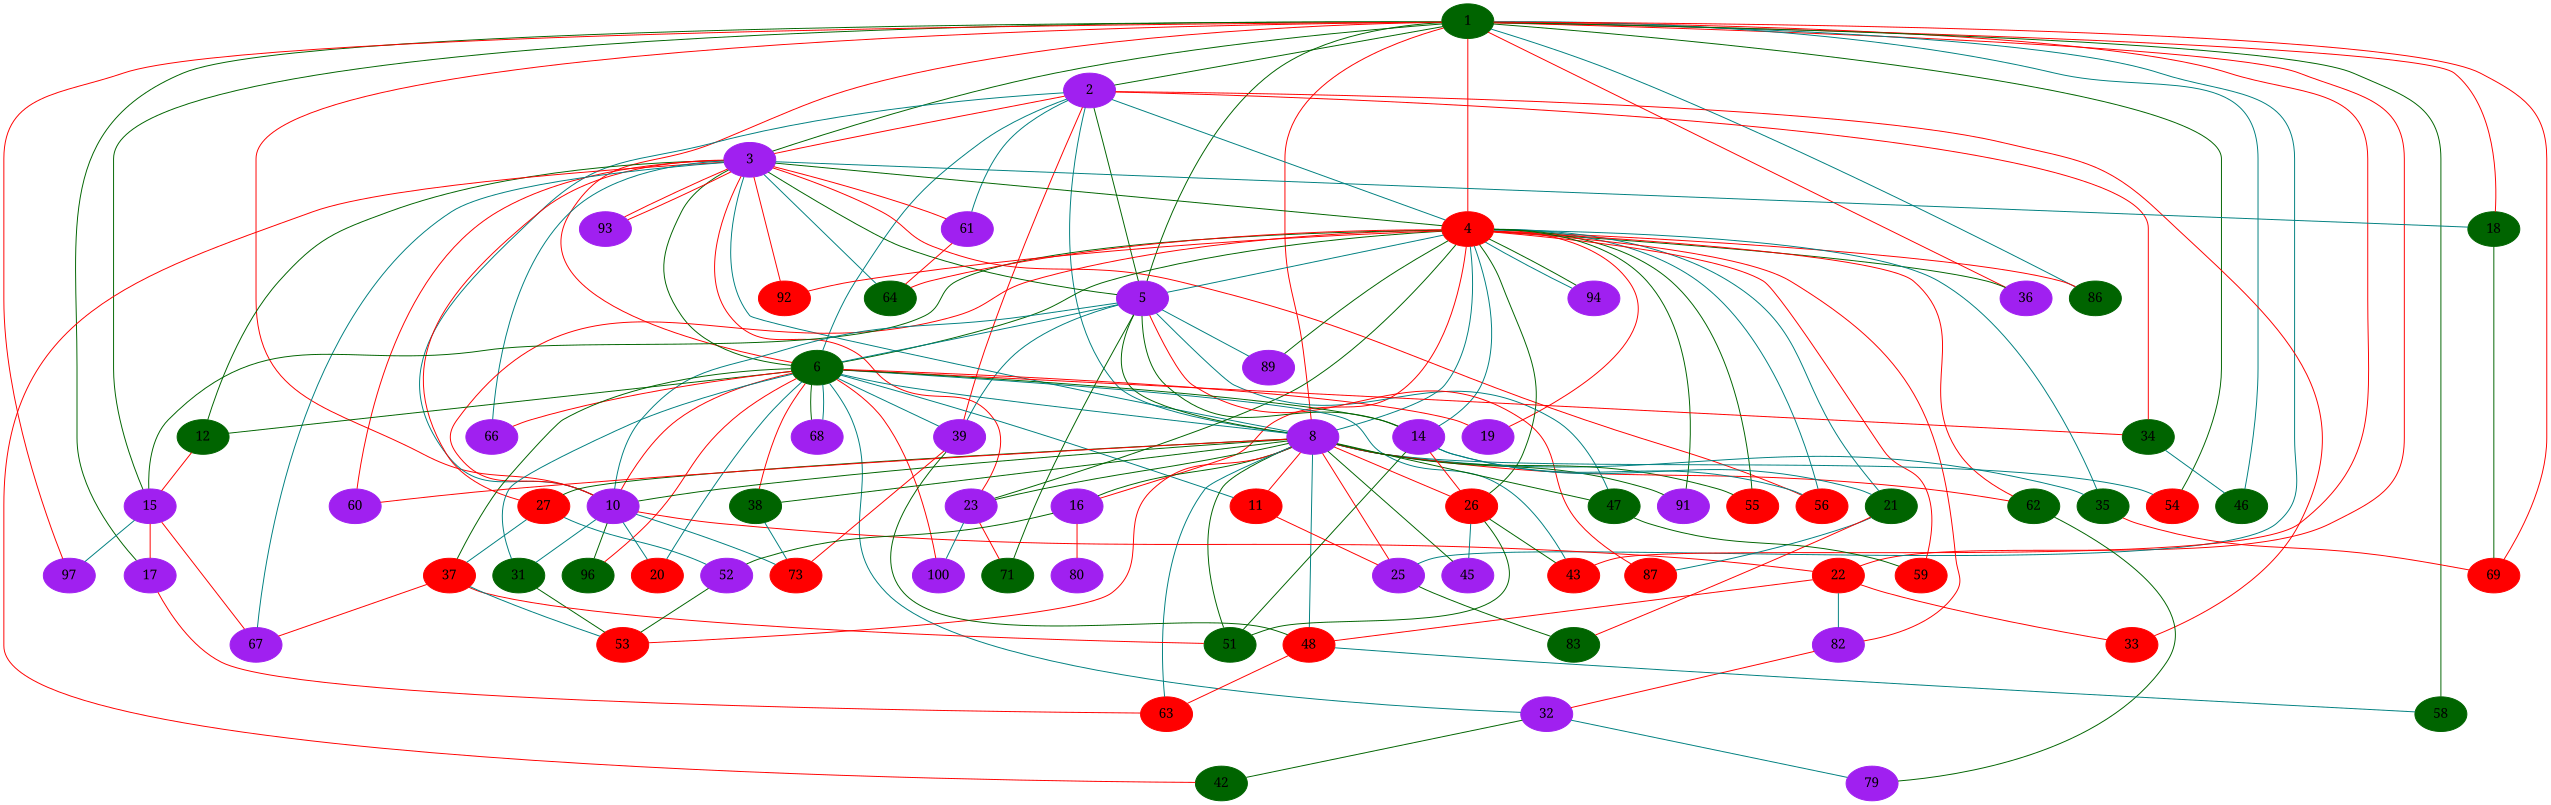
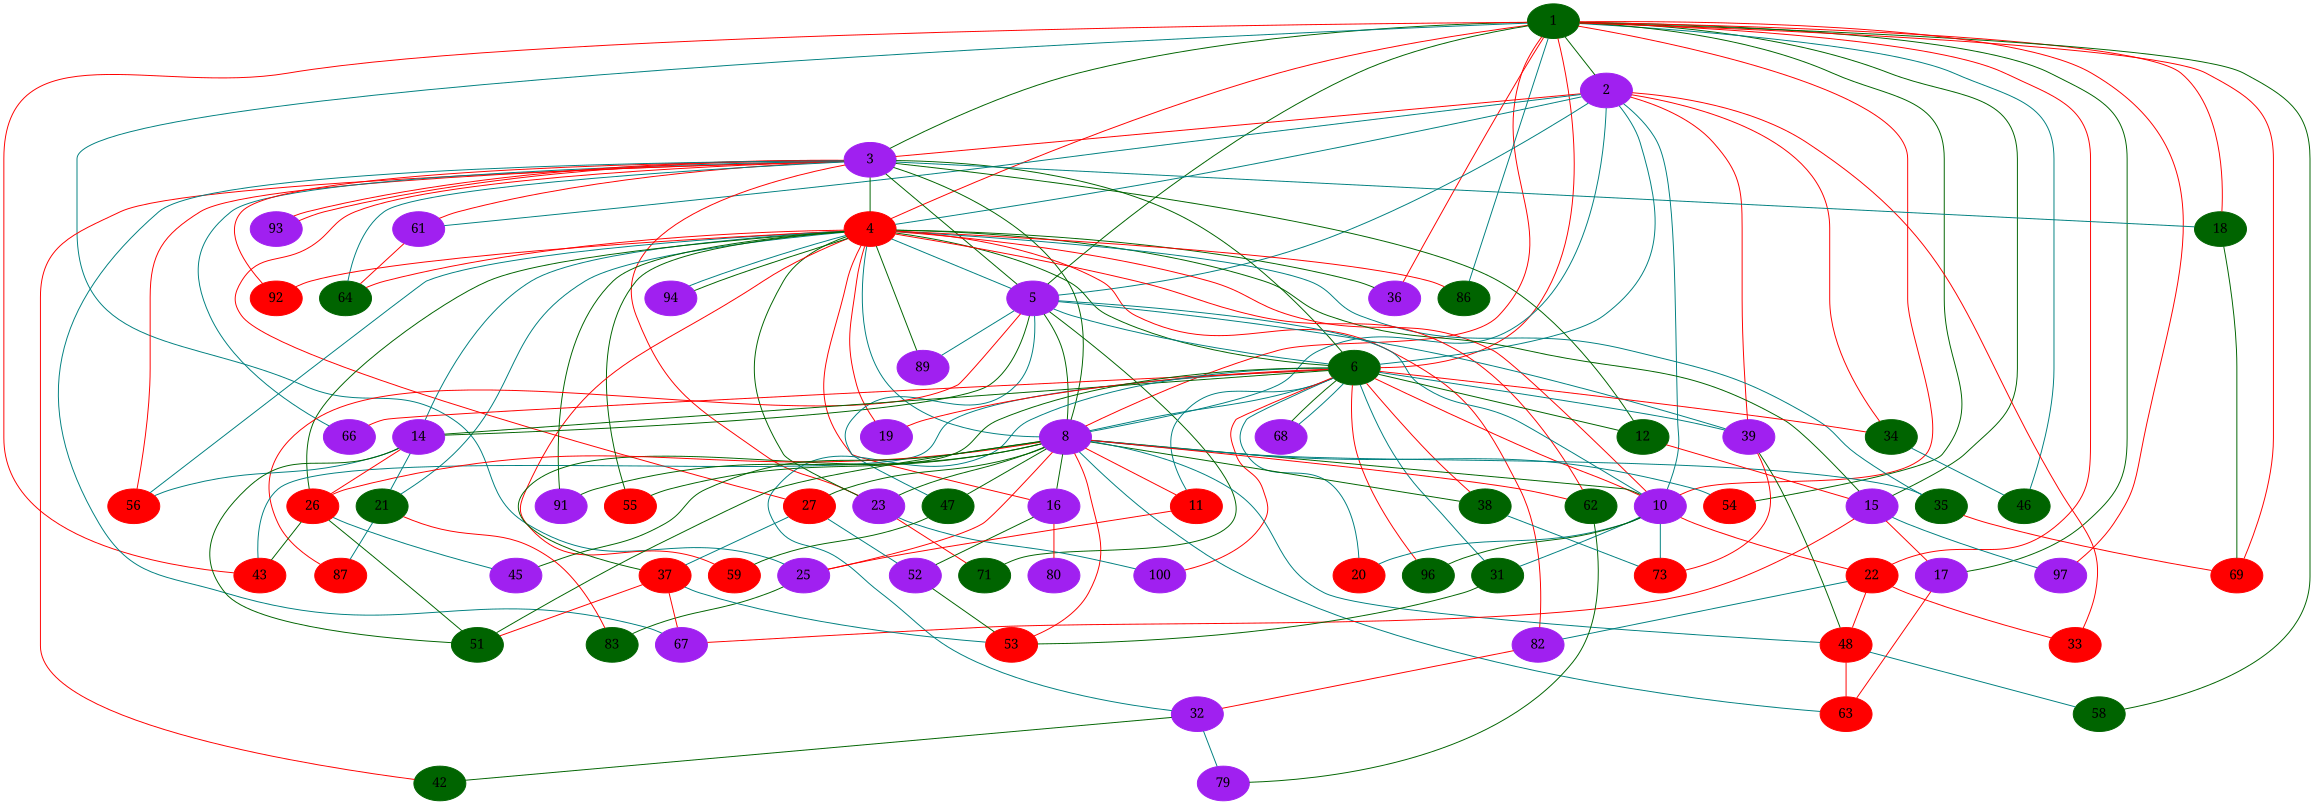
edge "2" -- "5": color darkgreen -> teal
edge "3" -- "8": color teal -> darkgreen
node "60": removed
